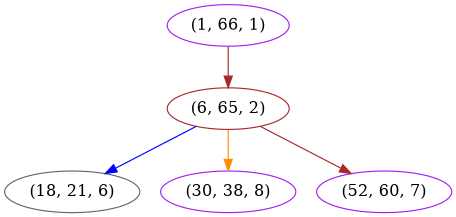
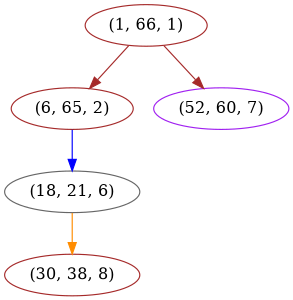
node "(1, 66, 1)": color purple -> brown
edge "(6, 65, 2)" -> "(30, 38, 8)": now "(18, 21, 6)" -> "(30, 38, 8)"
edge "(6, 65, 2)" -> "(52, 60, 7)": now "(1, 66, 1)" -> "(52, 60, 7)"
node "(30, 38, 8)": color purple -> brown
